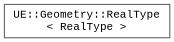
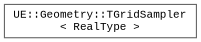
node "UE::Geometry::RealType < RealType >": label "UE::Geometry::RealType < RealType >" -> "UE::Geometry::TGridSampler < RealType >"
